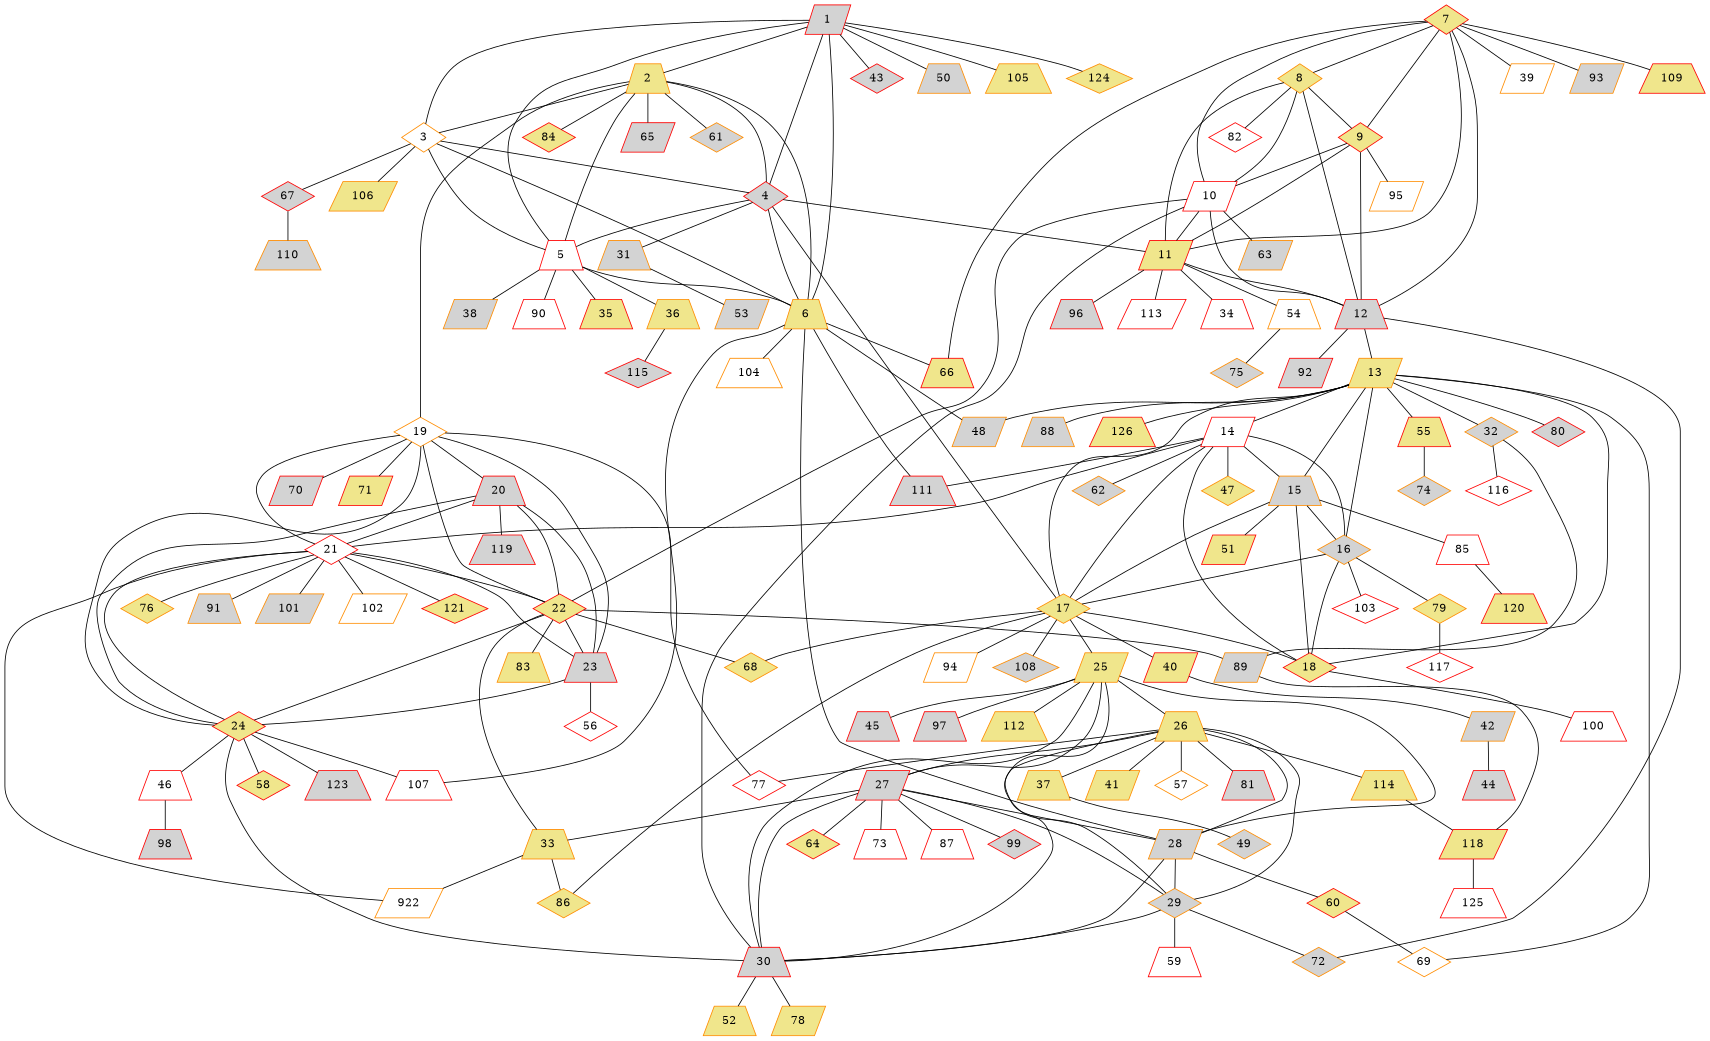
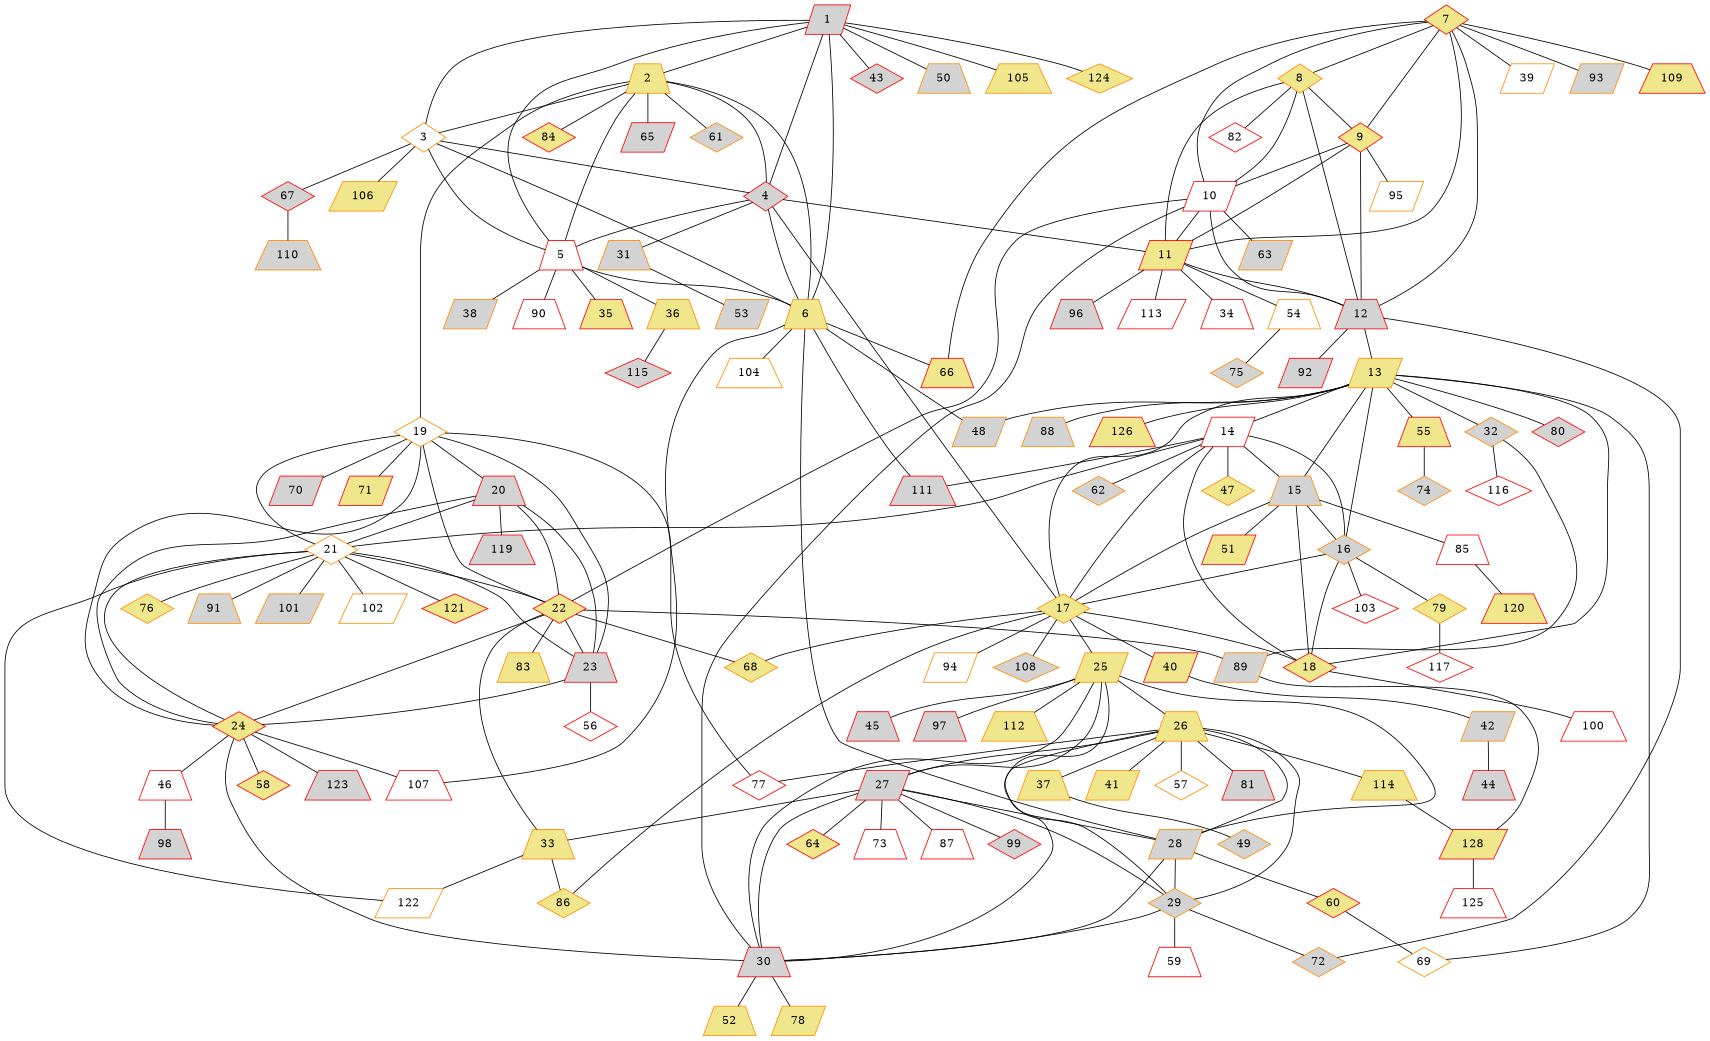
node "21": color red -> darkorange
node "118": label "118" -> "128"
node "922": label "922" -> "122"
